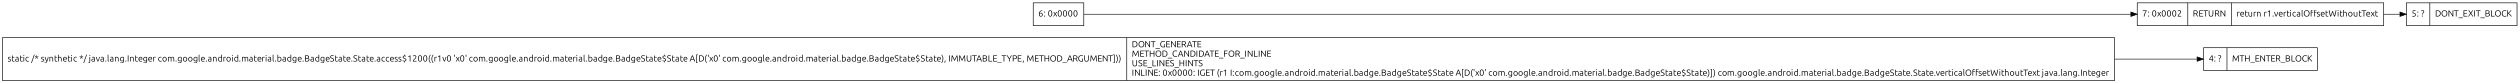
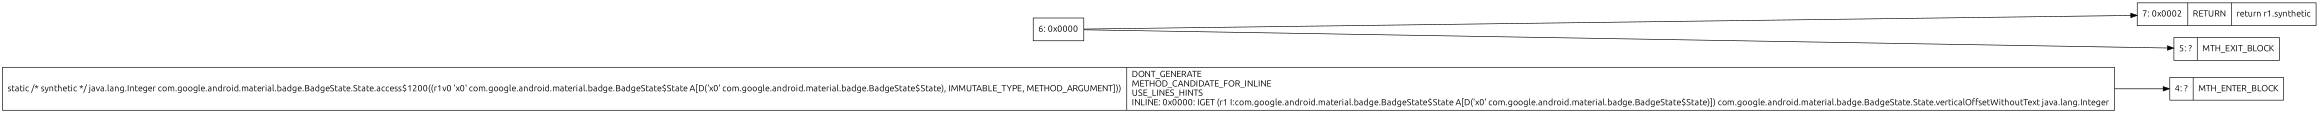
node "7: 0x0002": text "return r1.verticalOffsetWithoutText" -> "return r1.synthetic"
edge "7: 0x0002" -> "5: ?": now "6: 0x0000" -> "5: ?"
node "5: ?": text "DONT_EXIT_BLOCK" -> "MTH_EXIT_BLOCK"
